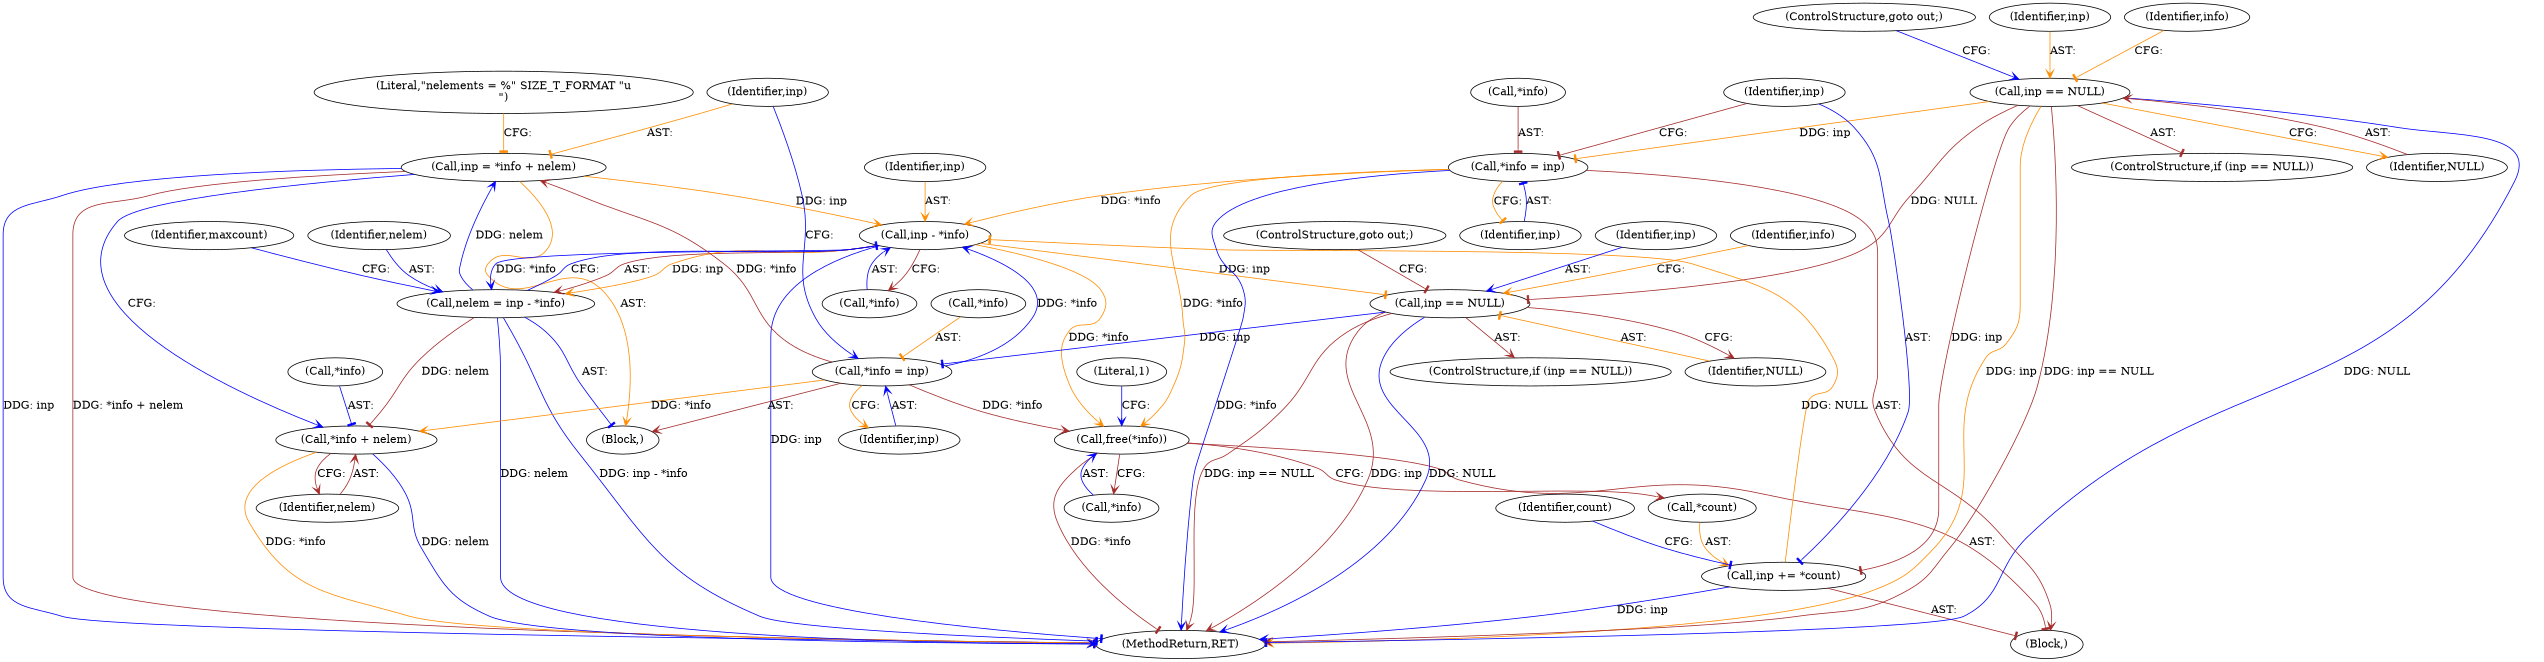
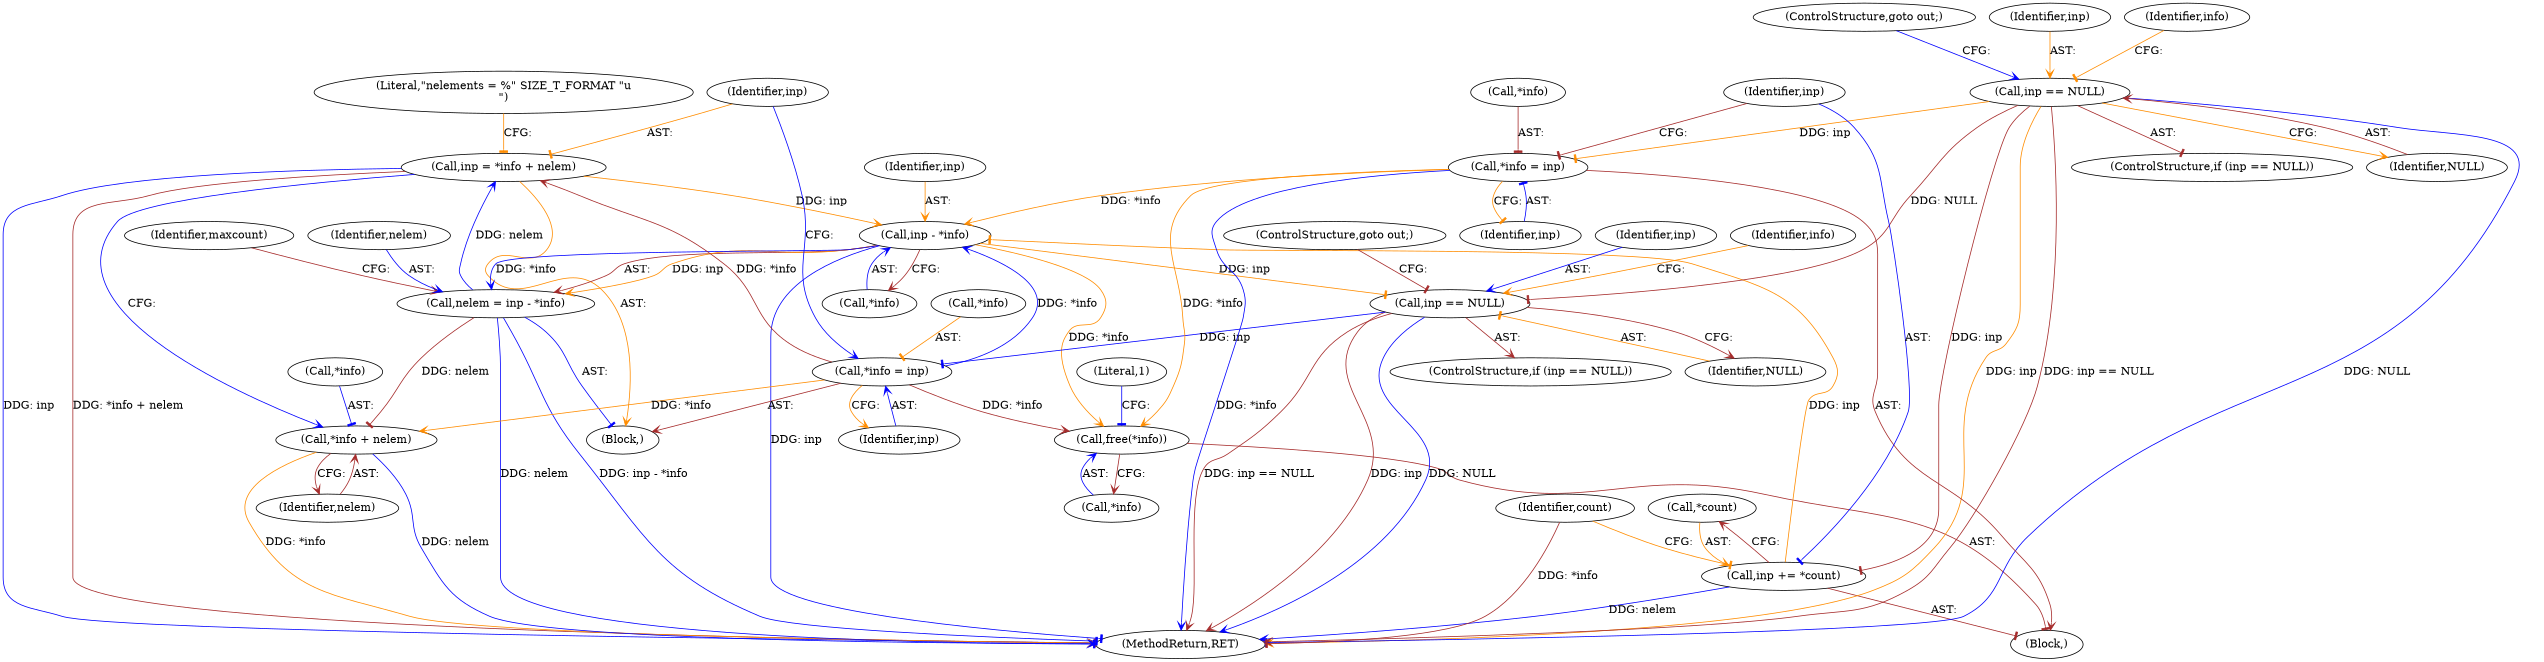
edge "(Call,nelem = inp - *info)" -> "(Call,inp - *info)": removed, label "CFG:"
edge "(Identifier,maxcount)" -> "(Call,nelem = inp - *info)": color blue -> brown
edge "(Literal,1)" -> "(Call,free(*info))": arrowhead vee -> tee
edge "(Call,inp += *count)" -> "(Call,inp - *info)": label "DDG: NULL" -> "DDG: inp"
edge "(Call,free(*info))" -> "(Call,*count)": now "(Call,inp += *count)" -> "(Call,*count)"
edge "(Identifier,count)" -> "(Call,inp += *count)": color blue -> darkorange
edge "(Call,free(*info))" -> "(MethodReturn,RET)": now "(Identifier,count)" -> "(MethodReturn,RET)"
edge "(Call,inp += *count)" -> "(MethodReturn,RET)": label "DDG: inp" -> "DDG: nelem"
